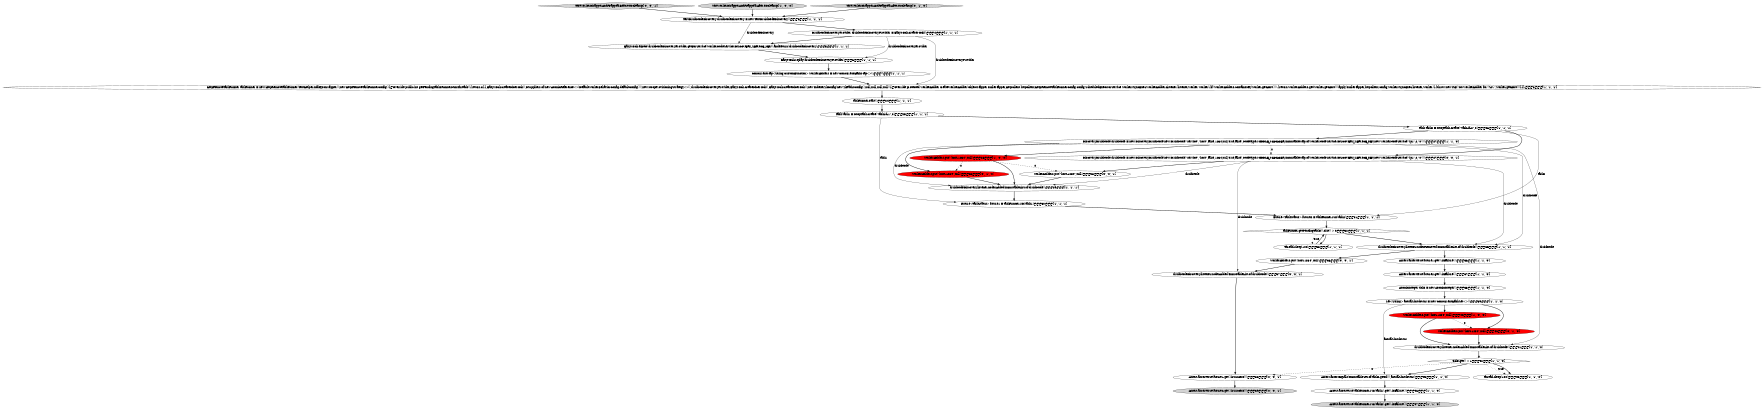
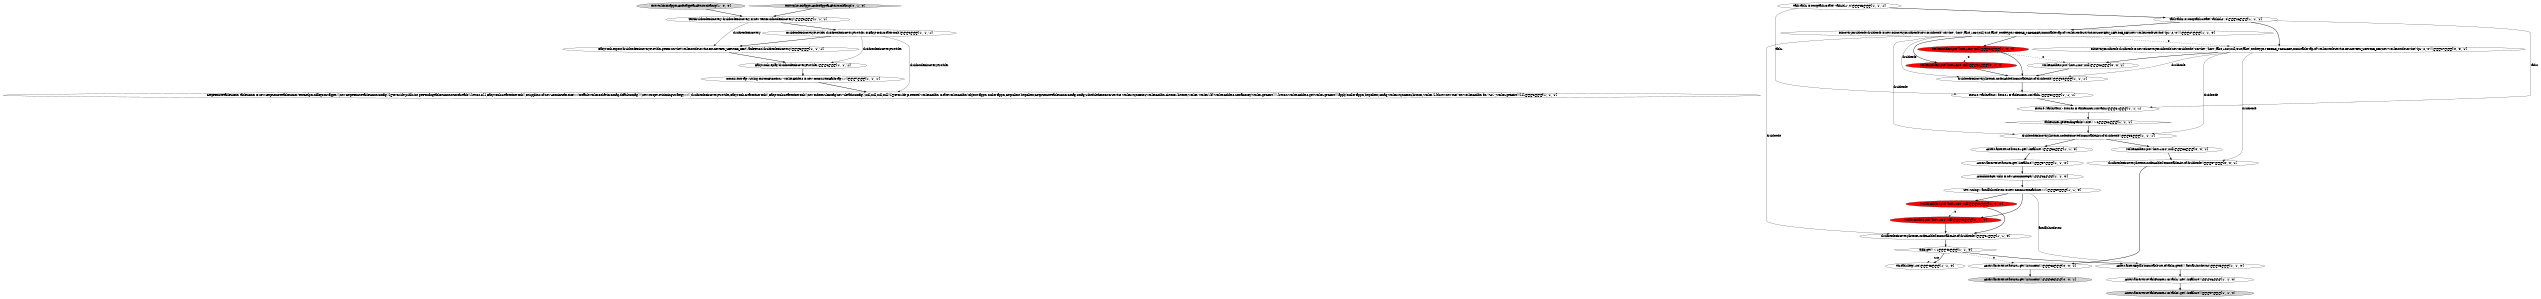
node "testWorkerDisapperAndReappearBeforeItsCleanup['0', '0', '1']": removed
node "taskRunner.start()@@@24@@@['1', '1', '1']": removed
node "Thread.sleep(100)@@@33@@@['1', '1', '1']": removed
